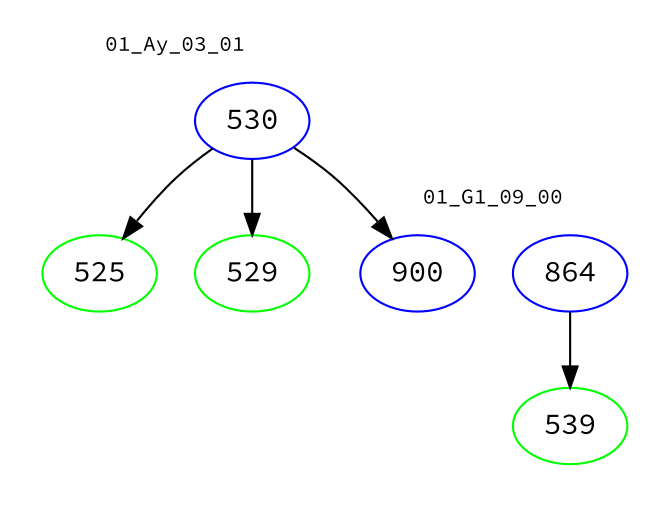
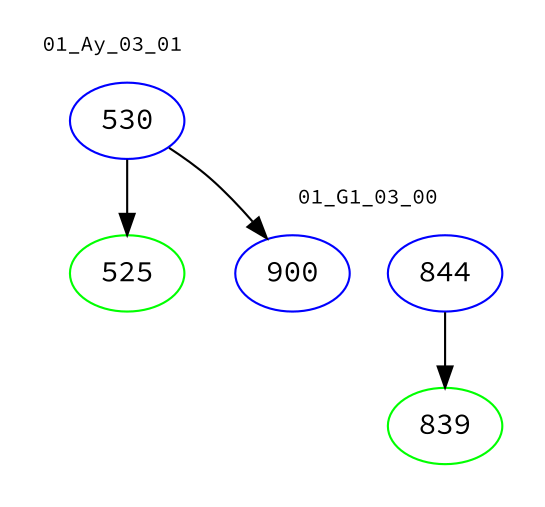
cluster "01_G1_09_00": label "01_G1_09_00" -> "01_G1_03_00"
node "529": removed
node "864": label "864" -> "844"
node "539": label "539" -> "839"
